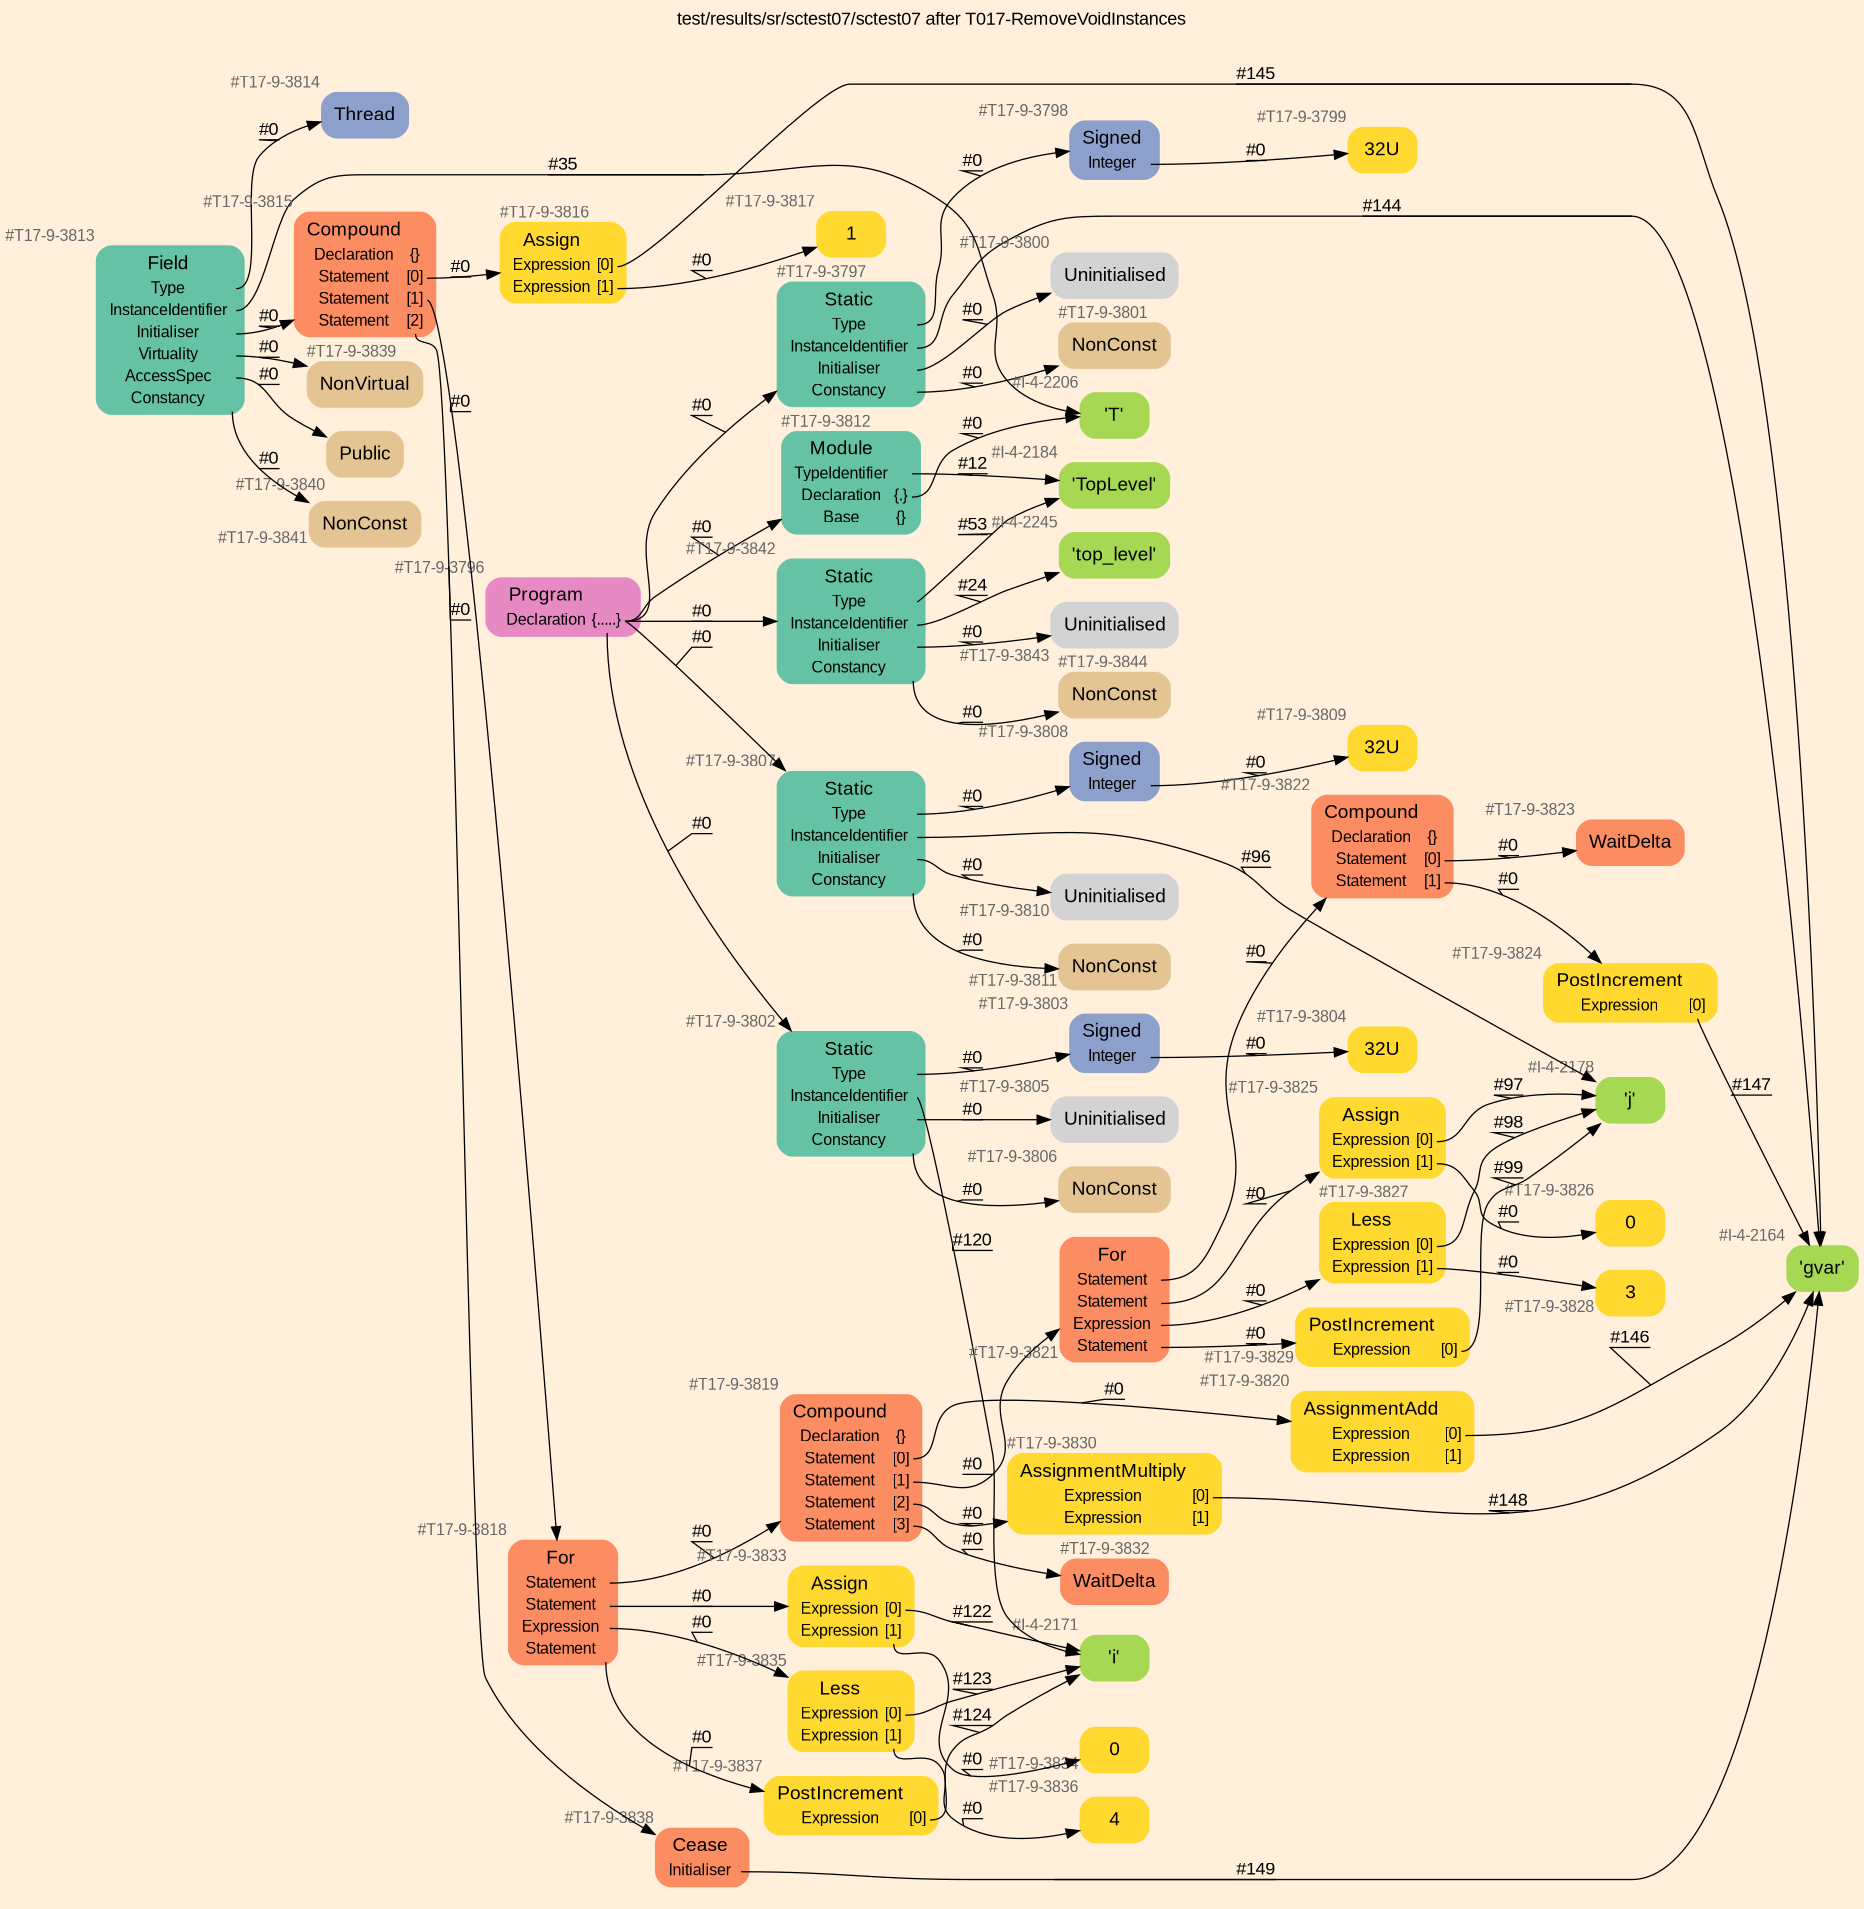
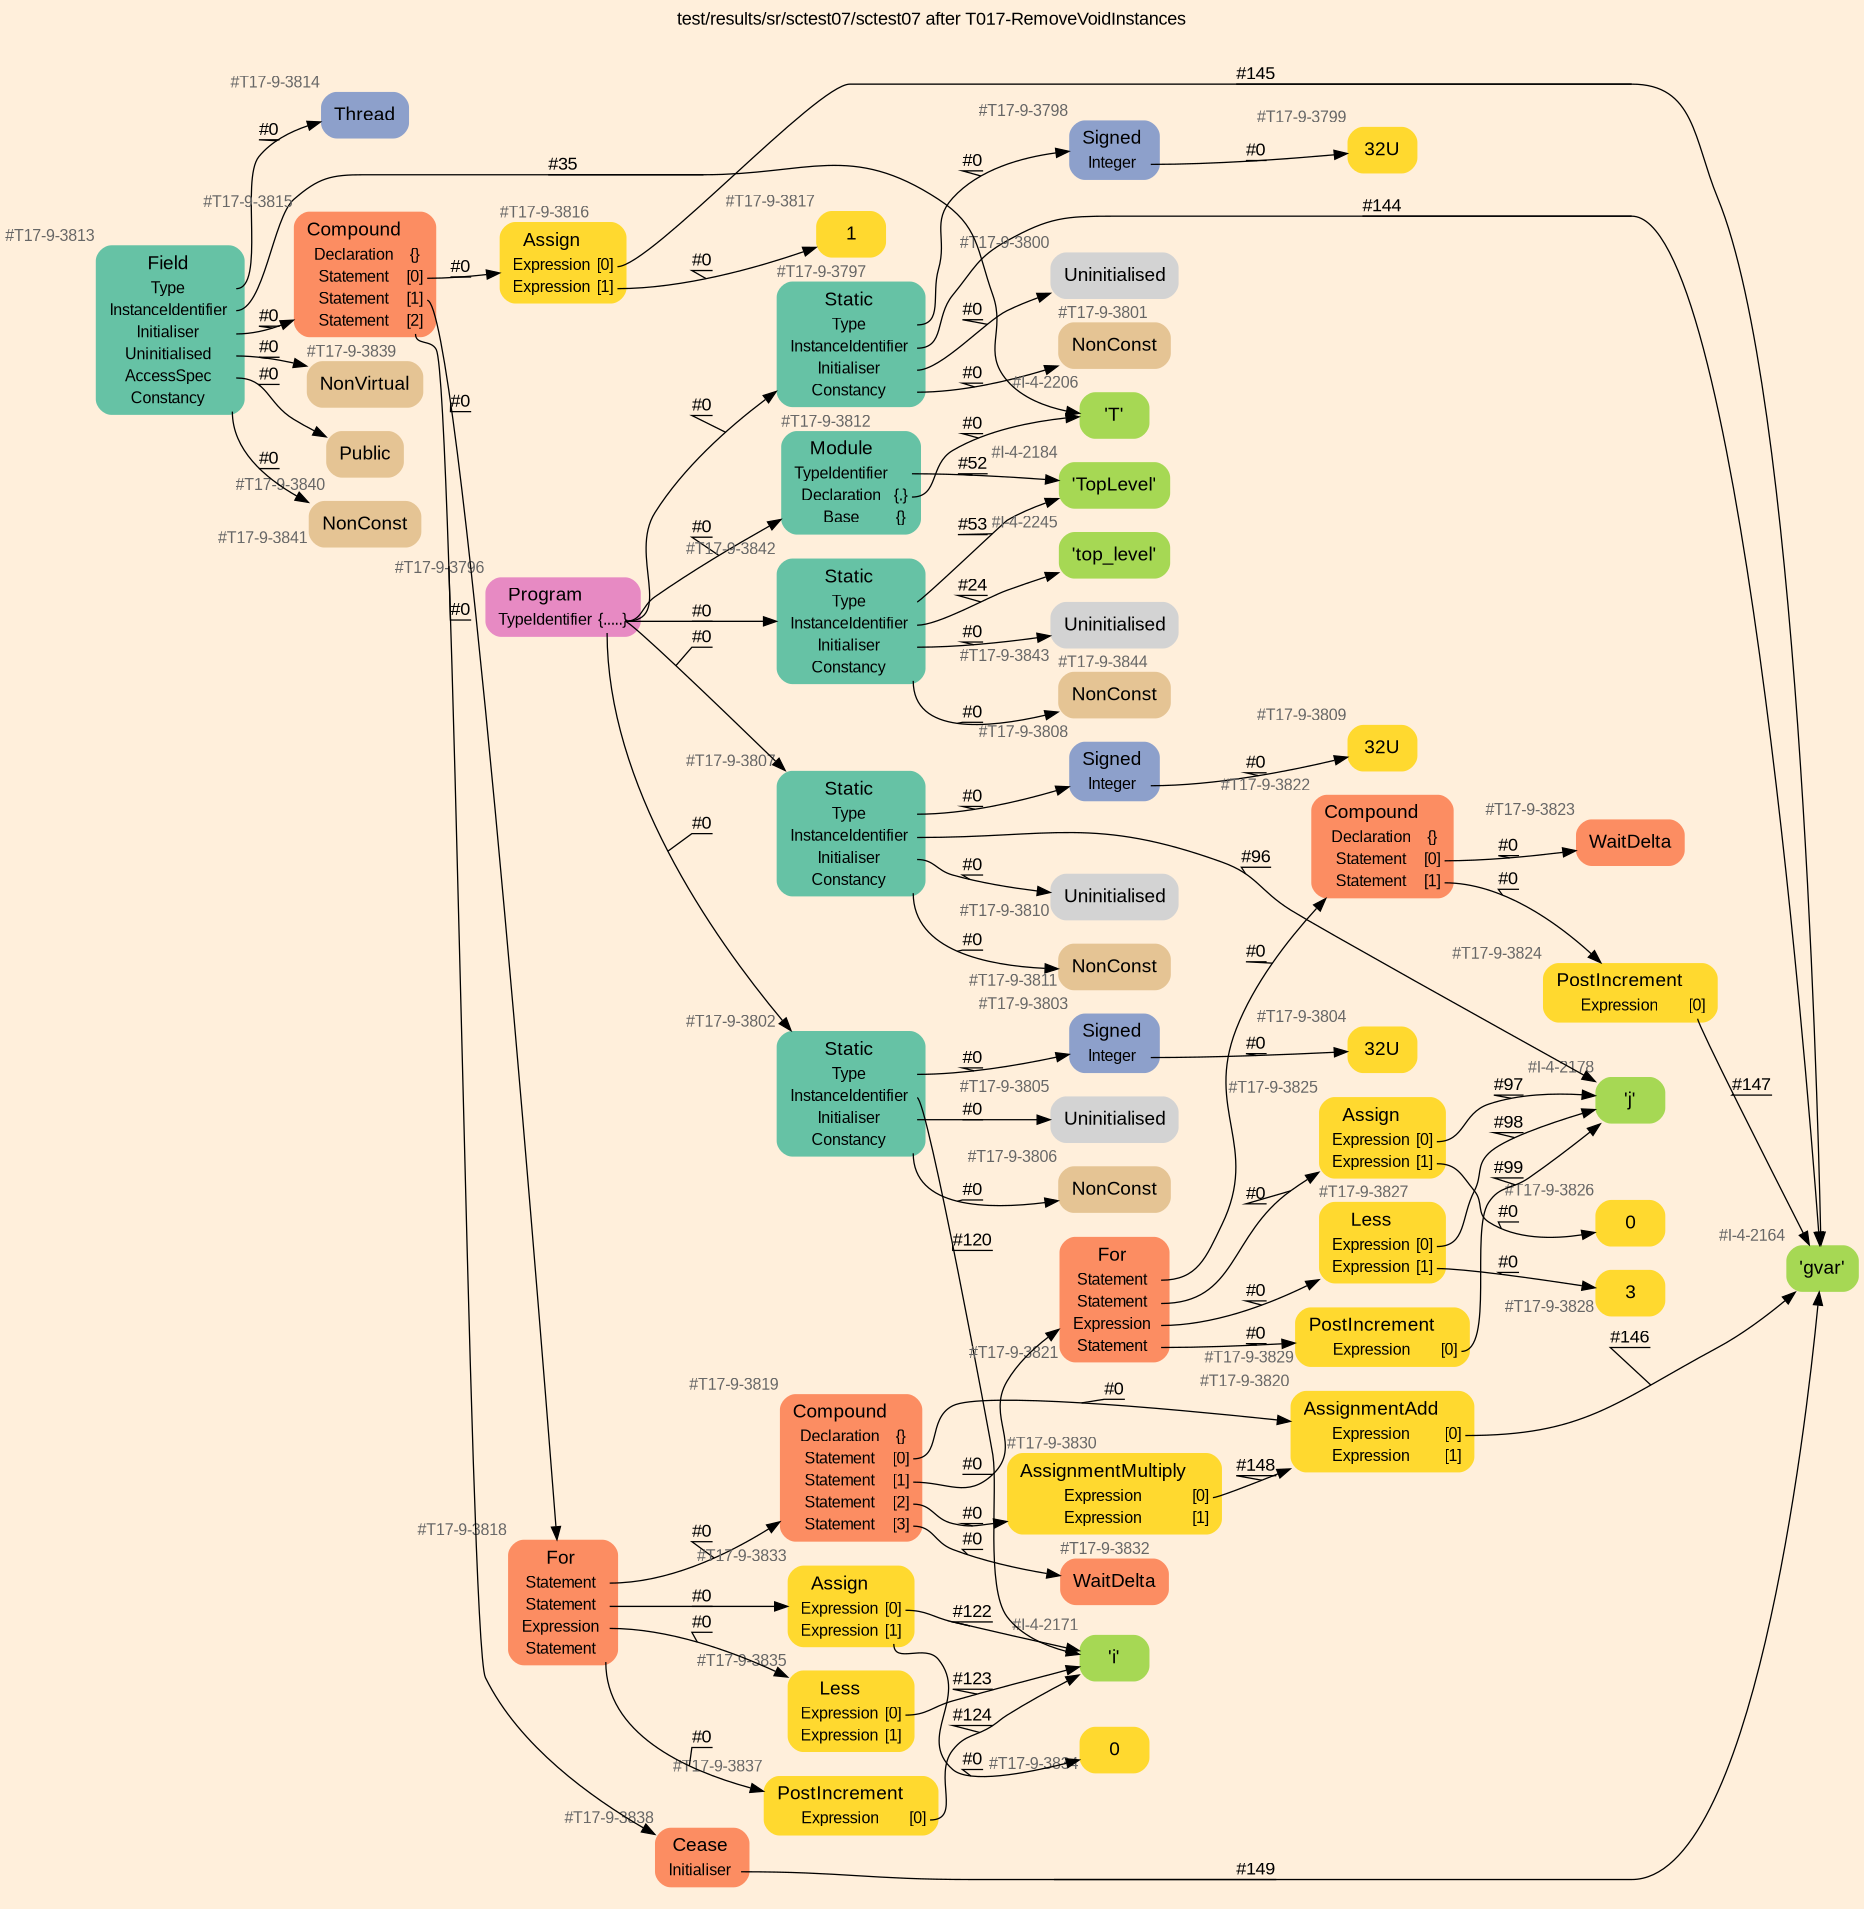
node "Field": text "Virtuality" -> "Uninitialised"
edge "Module" -> "'TopLevel'": label "#12" -> "#52"
node "Program": text "Declaration" -> "TypeIdentifier"
edge "AssignmentMultiply" -> "'gvar'": now "AssignmentMultiply" -> "AssignmentAdd"
node "4": removed
